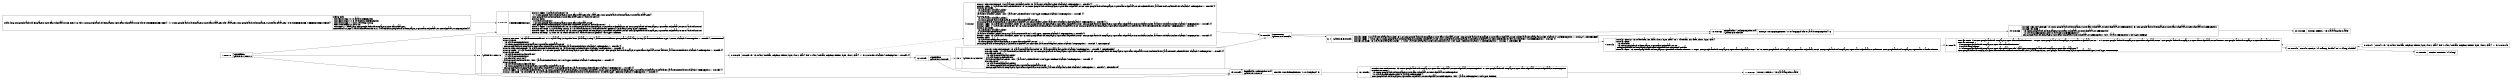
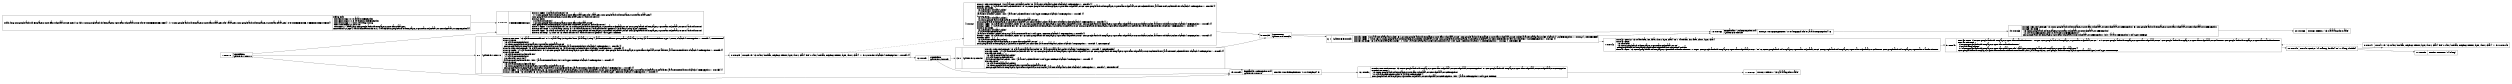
edge "8: 0x0047" -> "10: 0x004e": reversed
